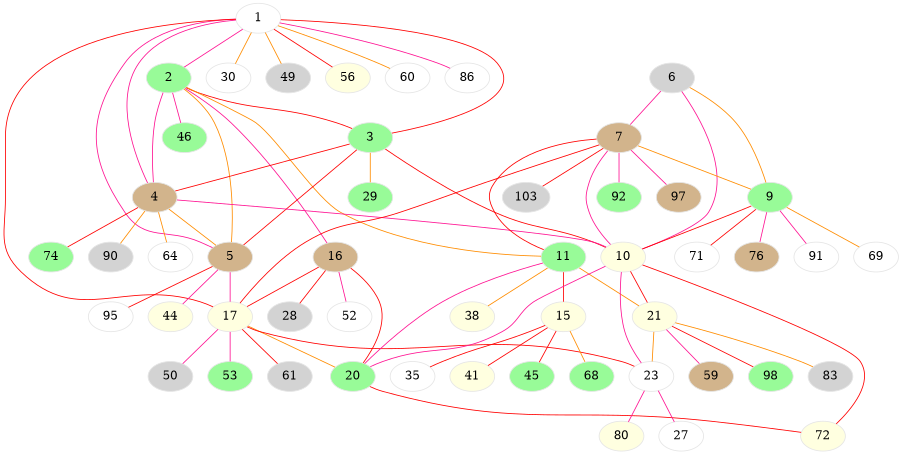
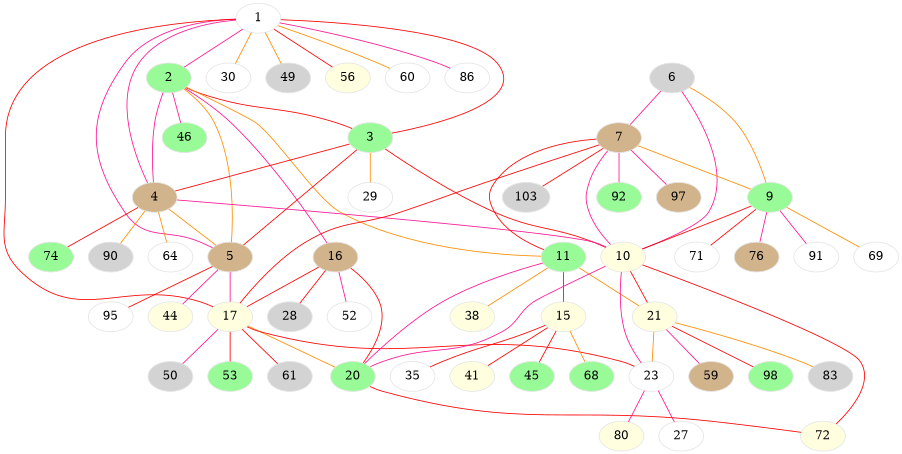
node "29": fillcolor palegreen -> white
edge "17" -- "53": color deeppink -> red
